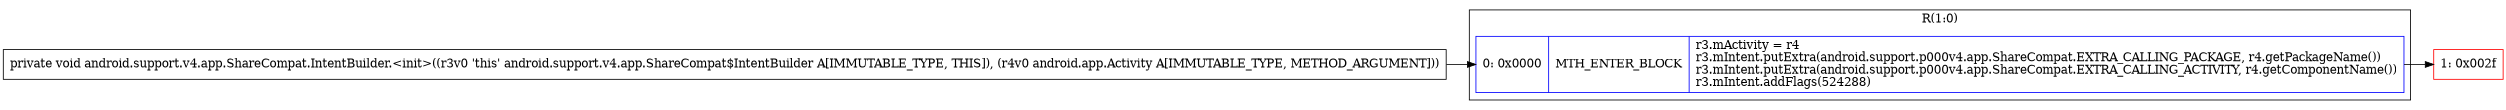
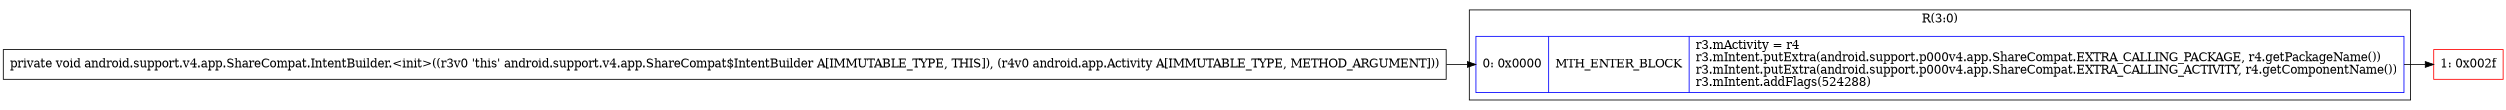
cluster "R(1:0)": label "R(1:0)" -> "R(3:0)"
